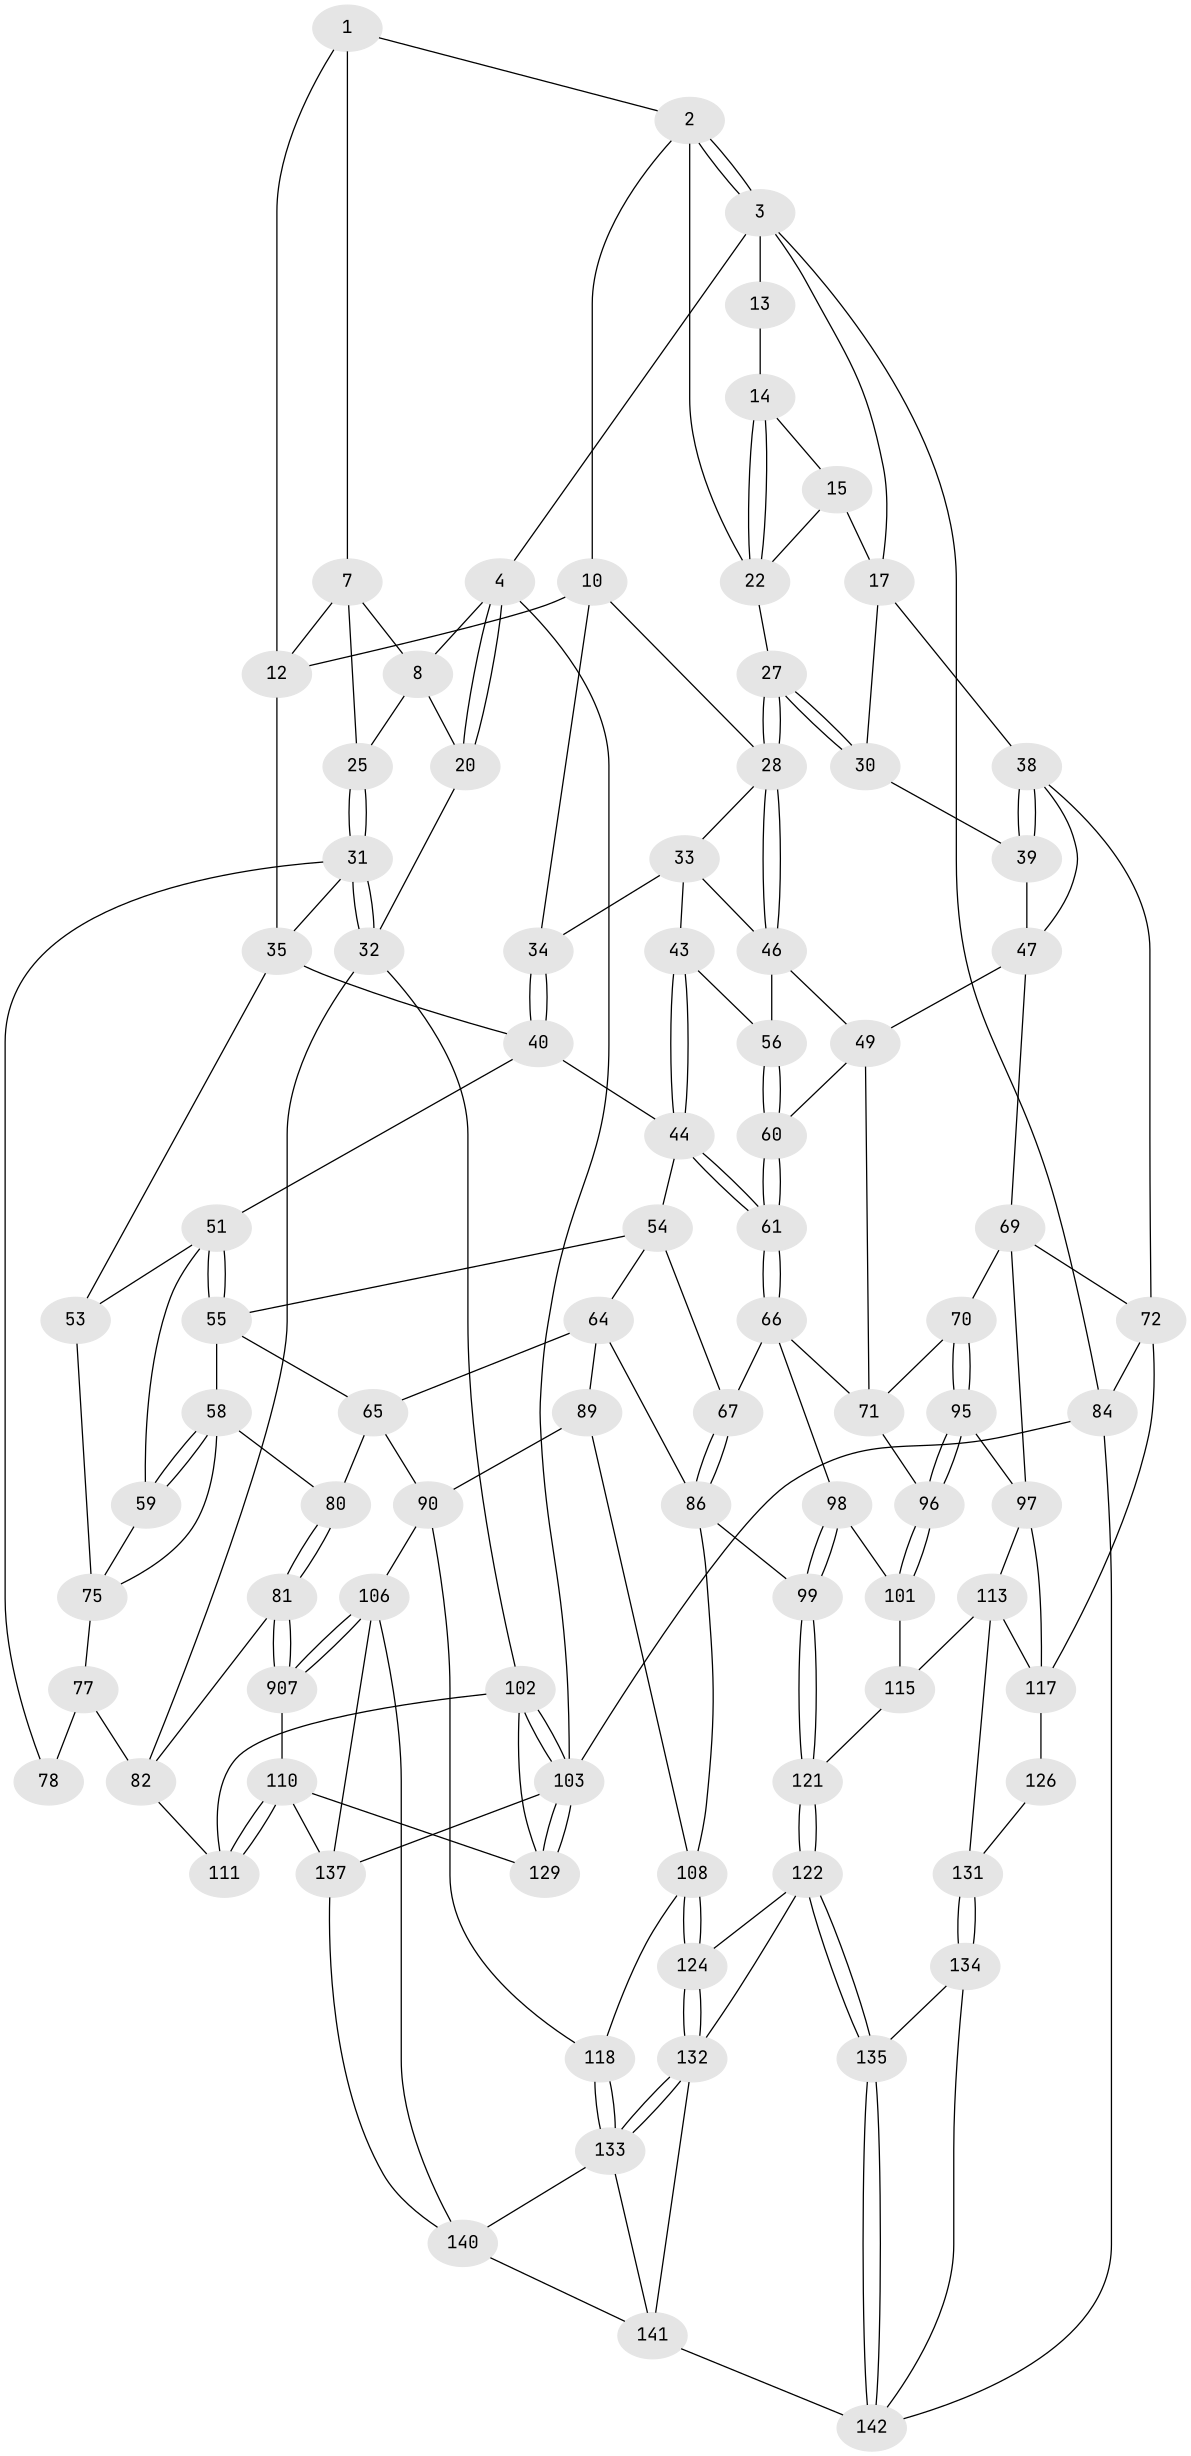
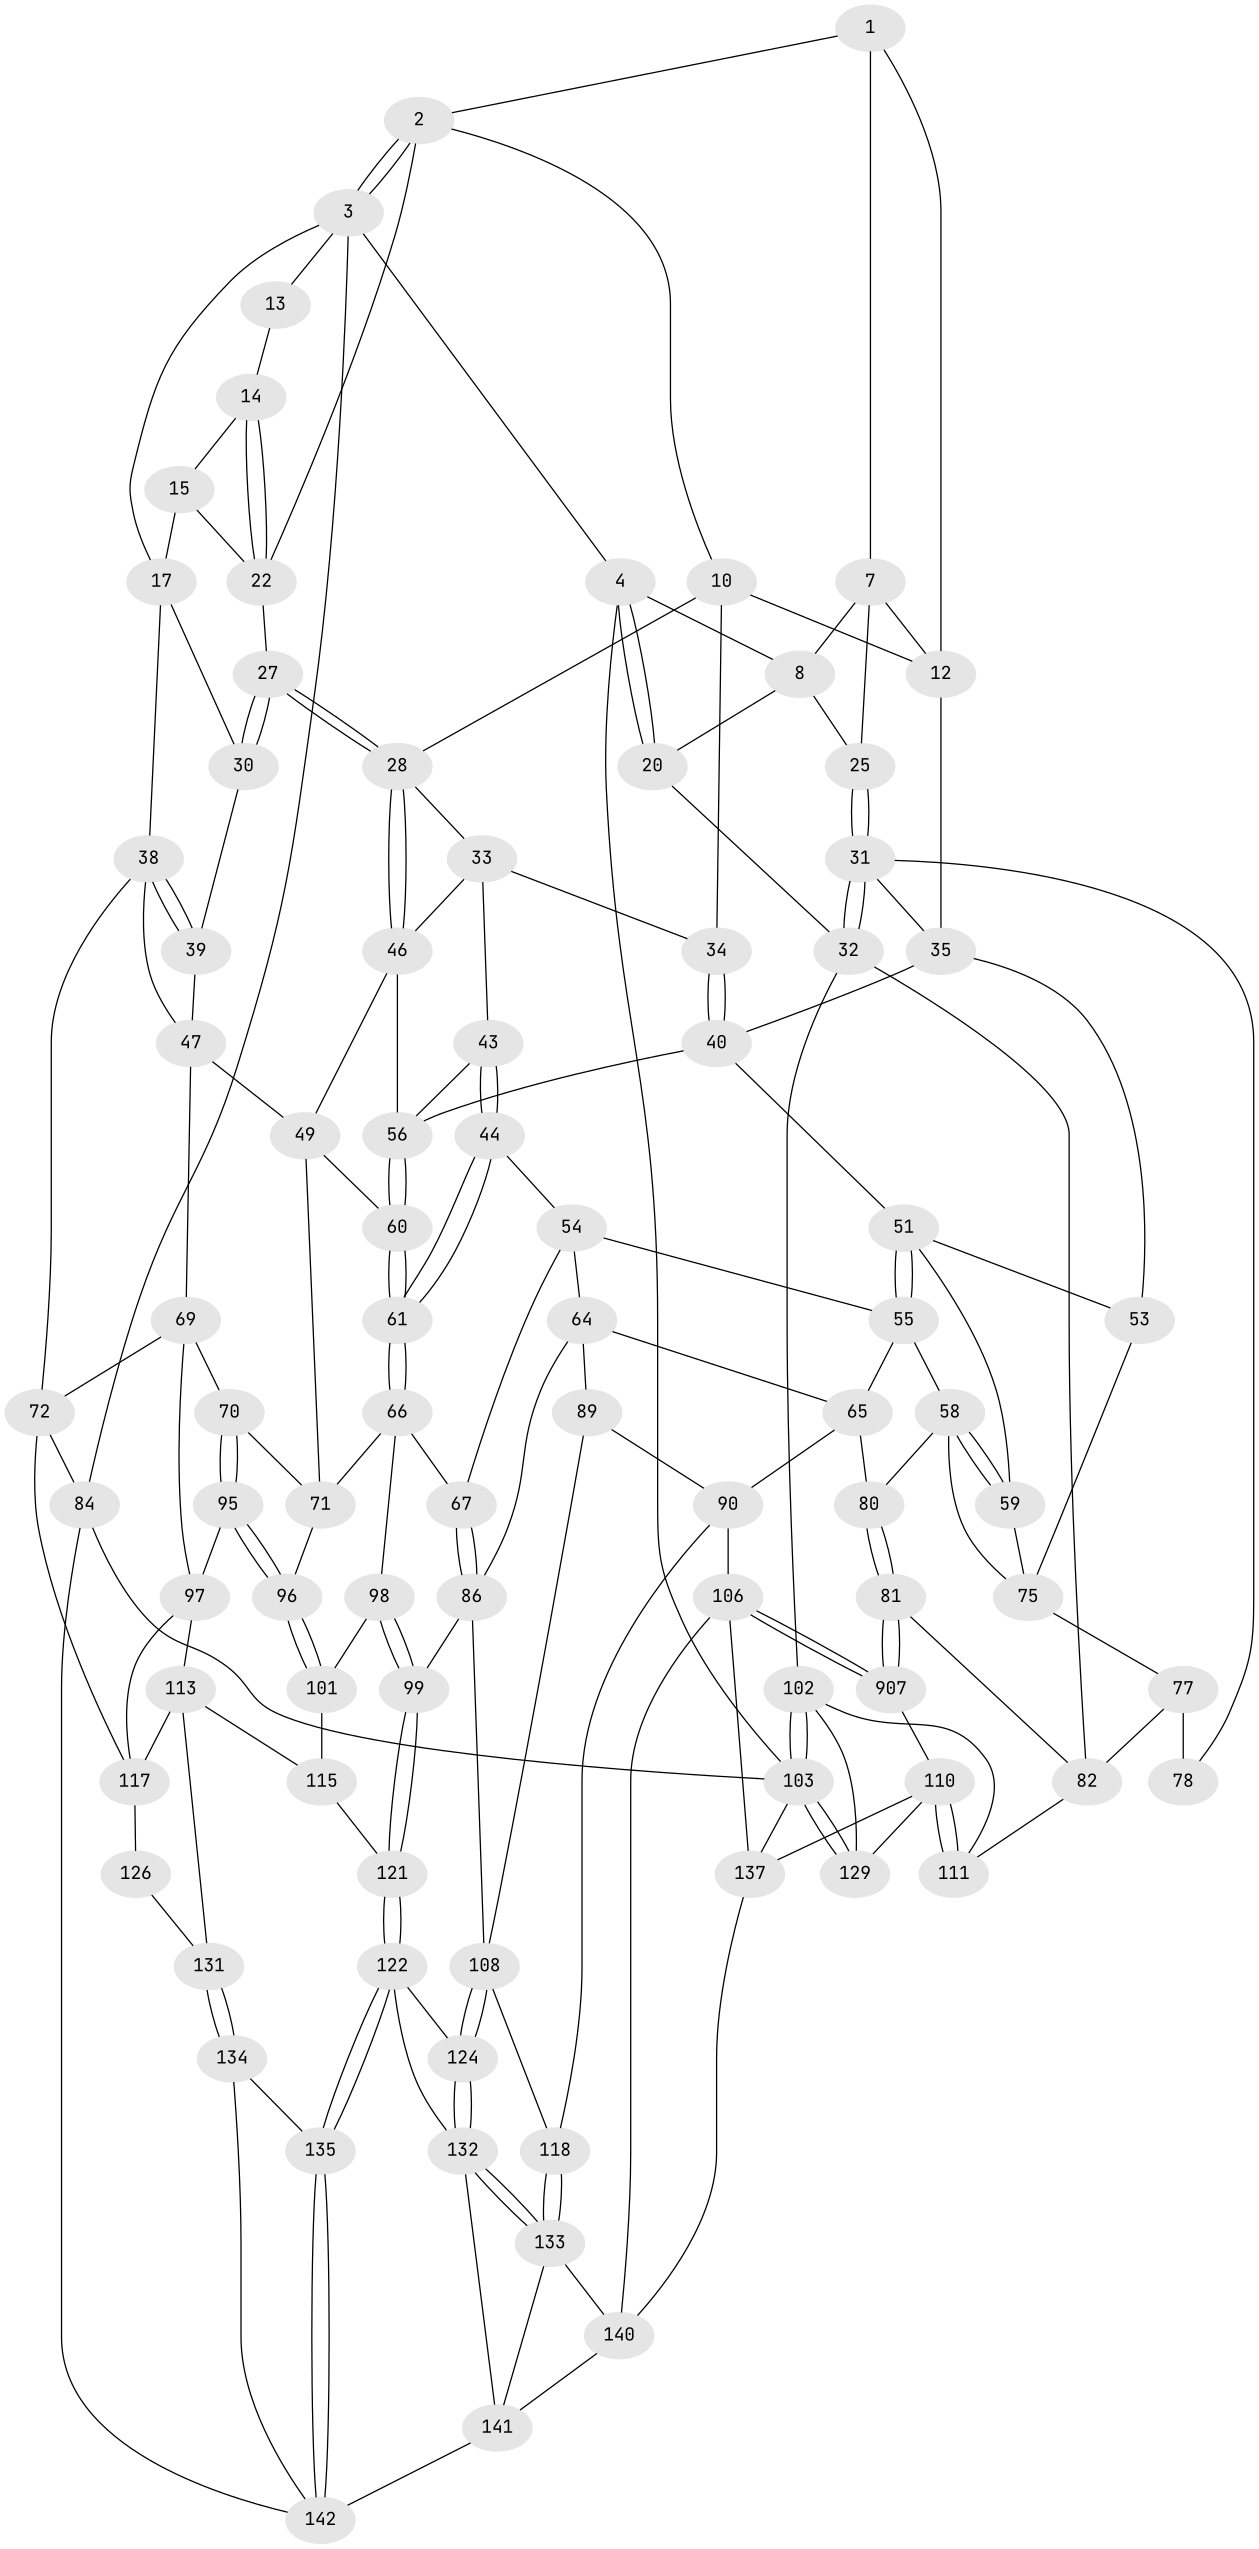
edge "40" -- "44": now "40" -- "56"
